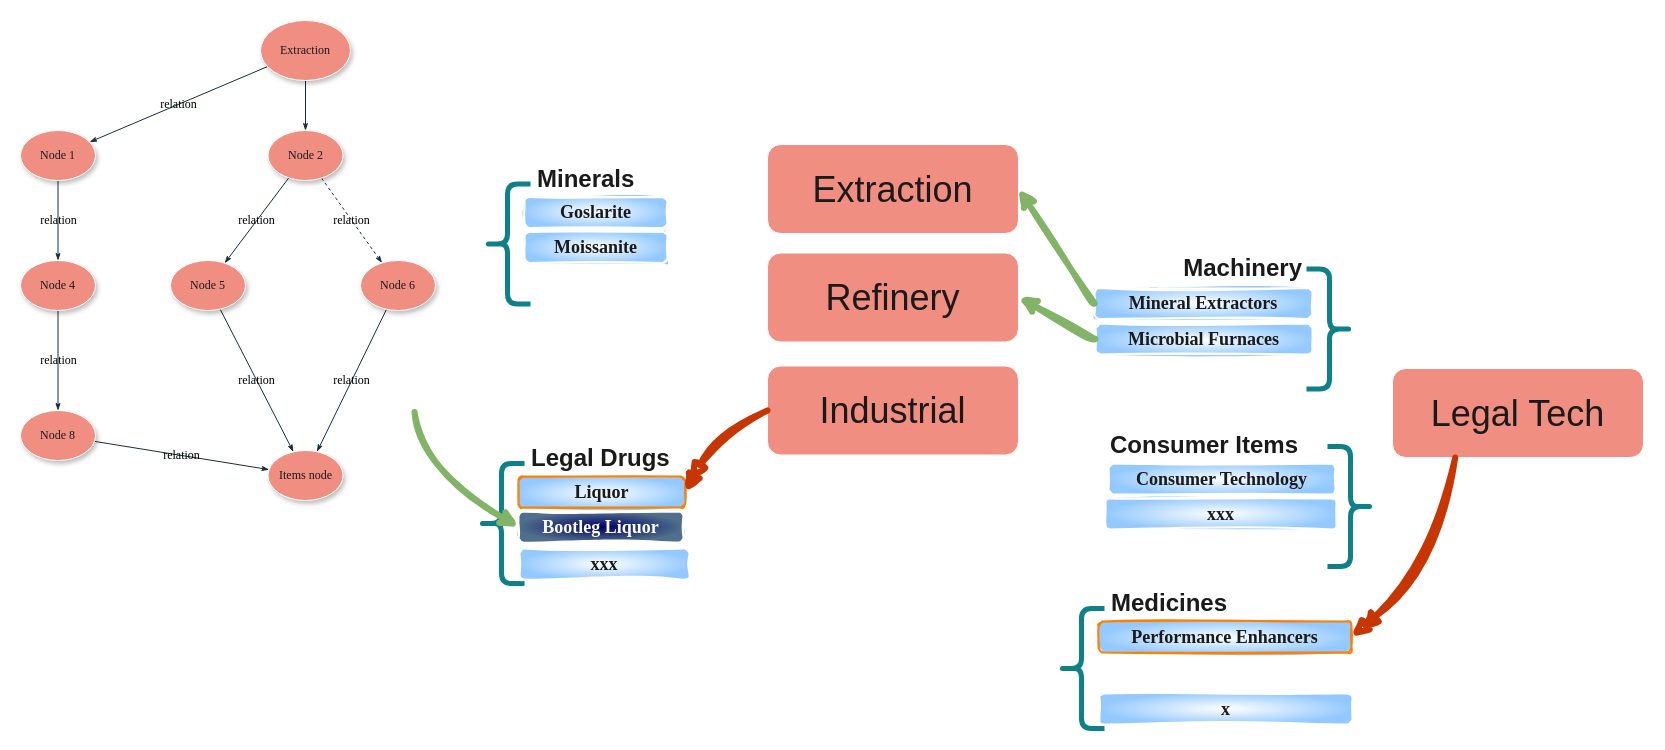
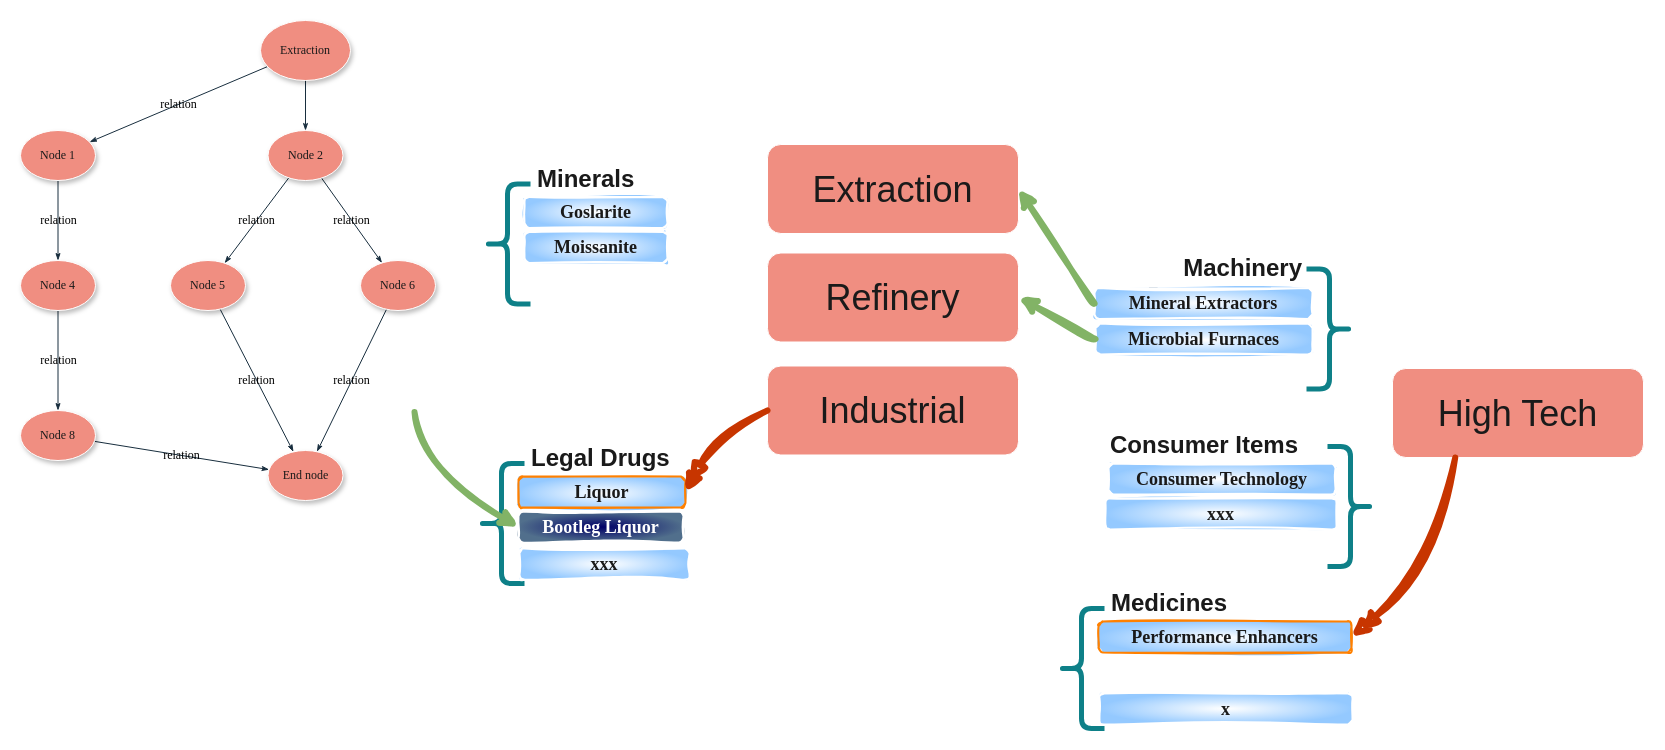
edge "Node 2" -> "Node 6": style dashed -> solid
node "Legal Tech": label "Legal Tech" -> "High Tech"
node "Items node": label "Items node" -> "End node"
